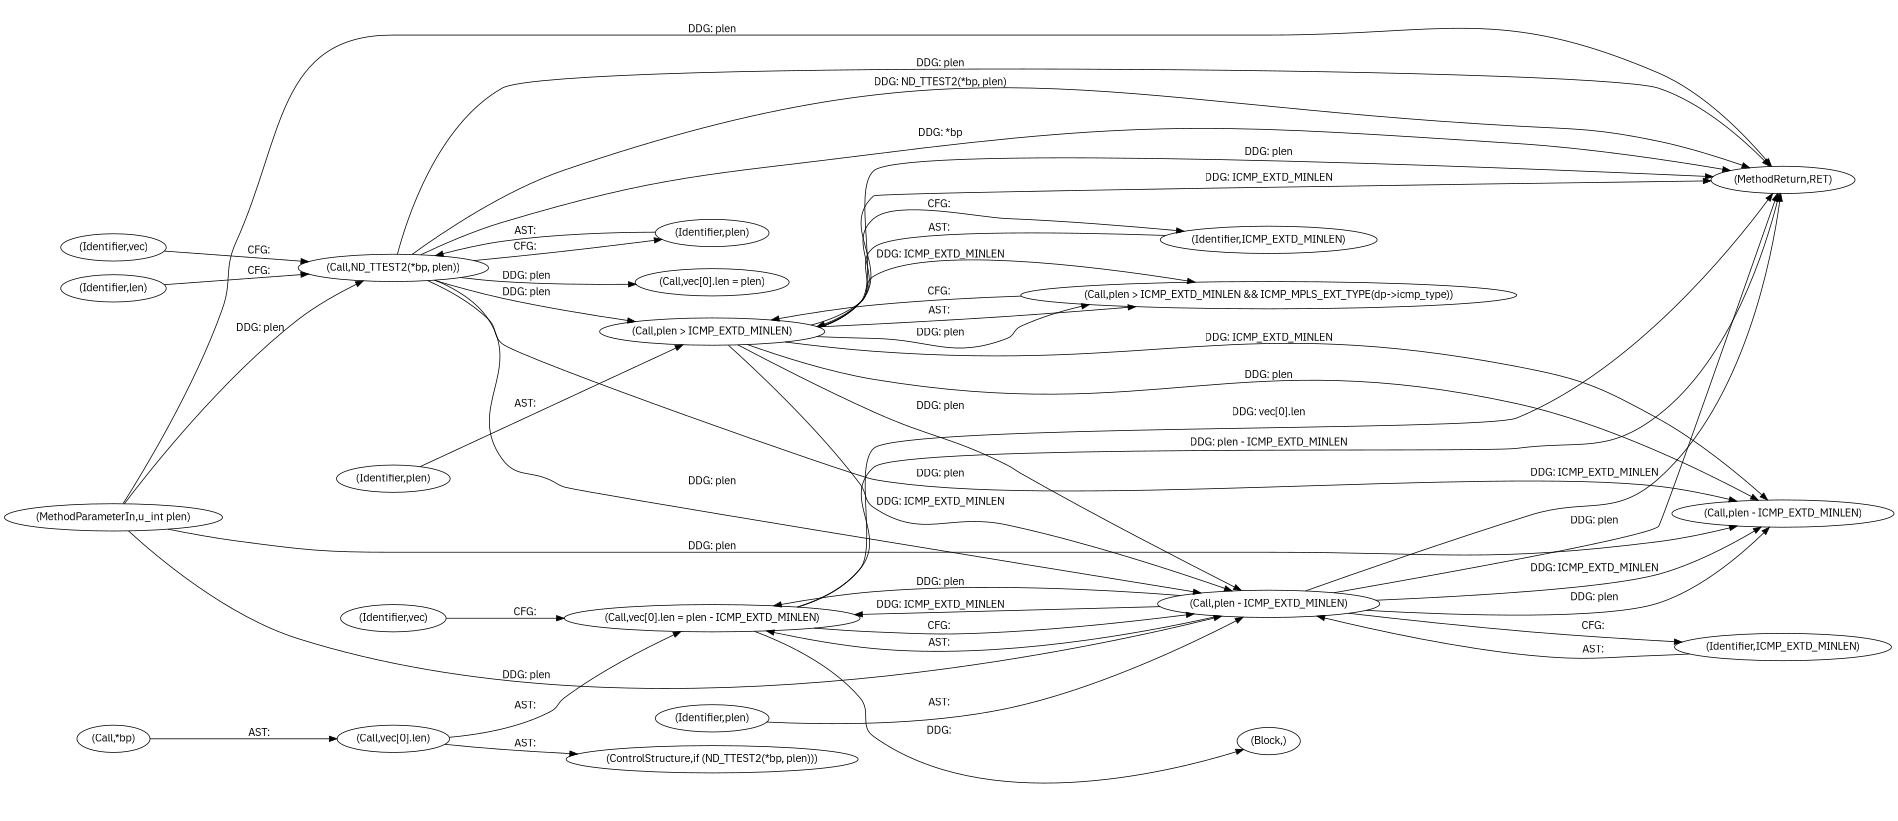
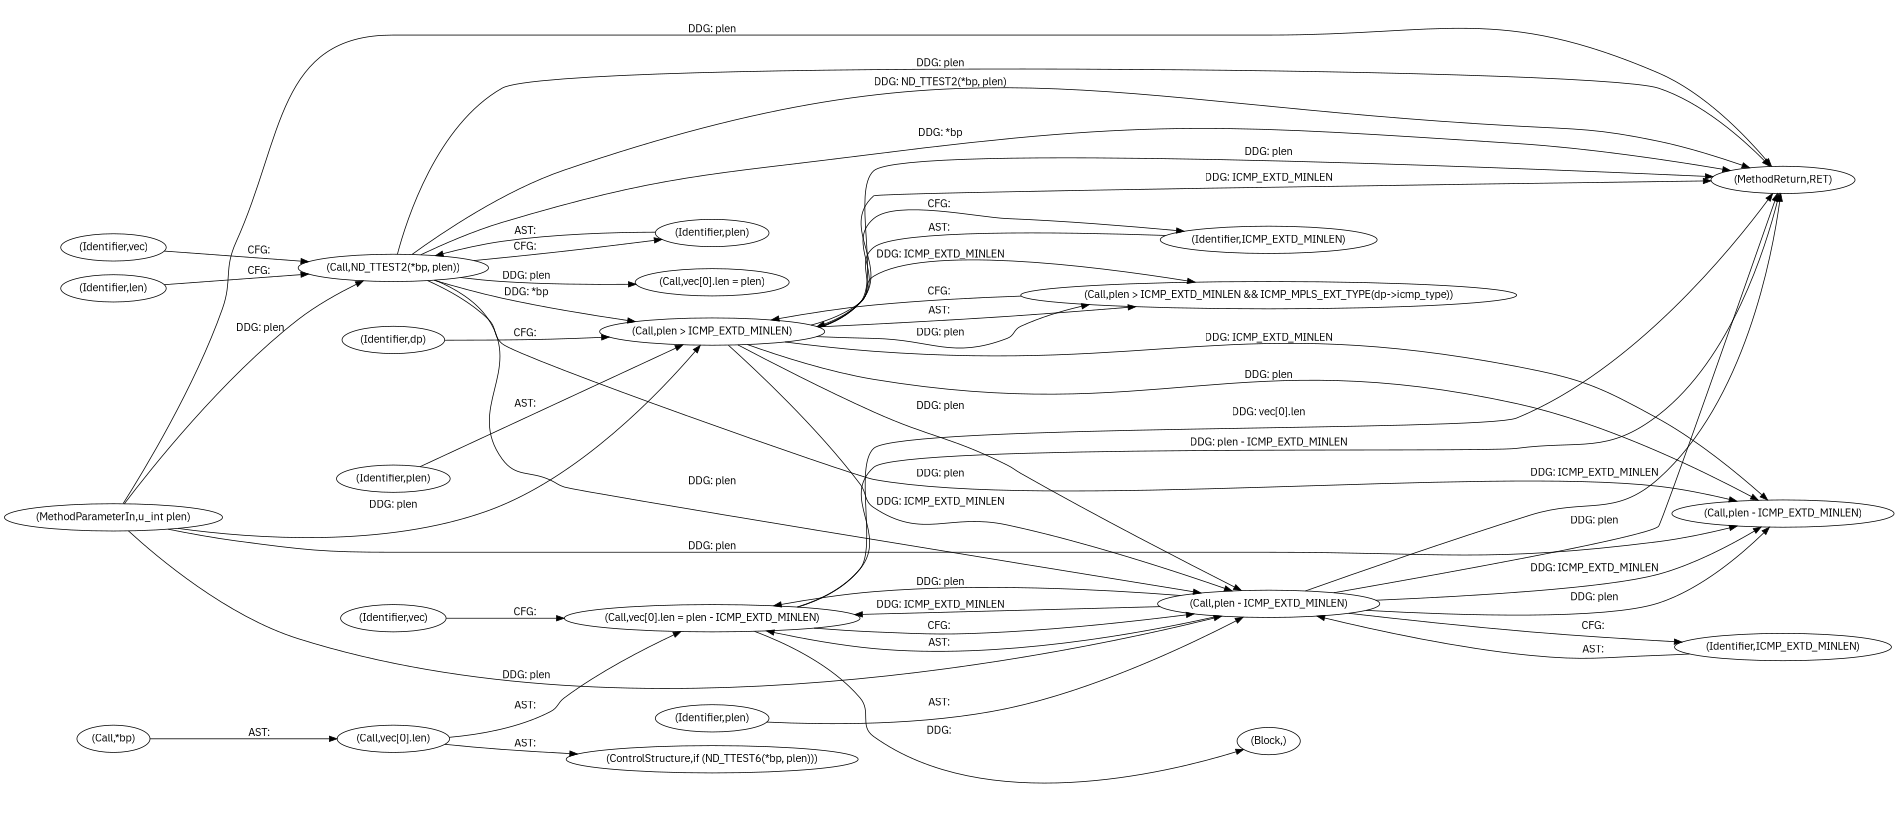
edge "(Call,ND_TTEST2(*bp, plen))" -> "(Call,plen > ICMP_EXTD_MINLEN)": label "DDG: plen" -> "DDG: *bp"
node "(Identifier,dp)": added
edge "(MethodParameterIn,u_int plen)" -> "(Call,plen > ICMP_EXTD_MINLEN)": added, label "DDG: plen"
node "(ControlStructure,if (ND_TTEST2(*bp, plen)))": label "(ControlStructure,if (ND_TTEST2(*bp, plen)))" -> "(ControlStructure,if (ND_TTEST6(*bp, plen)))"
